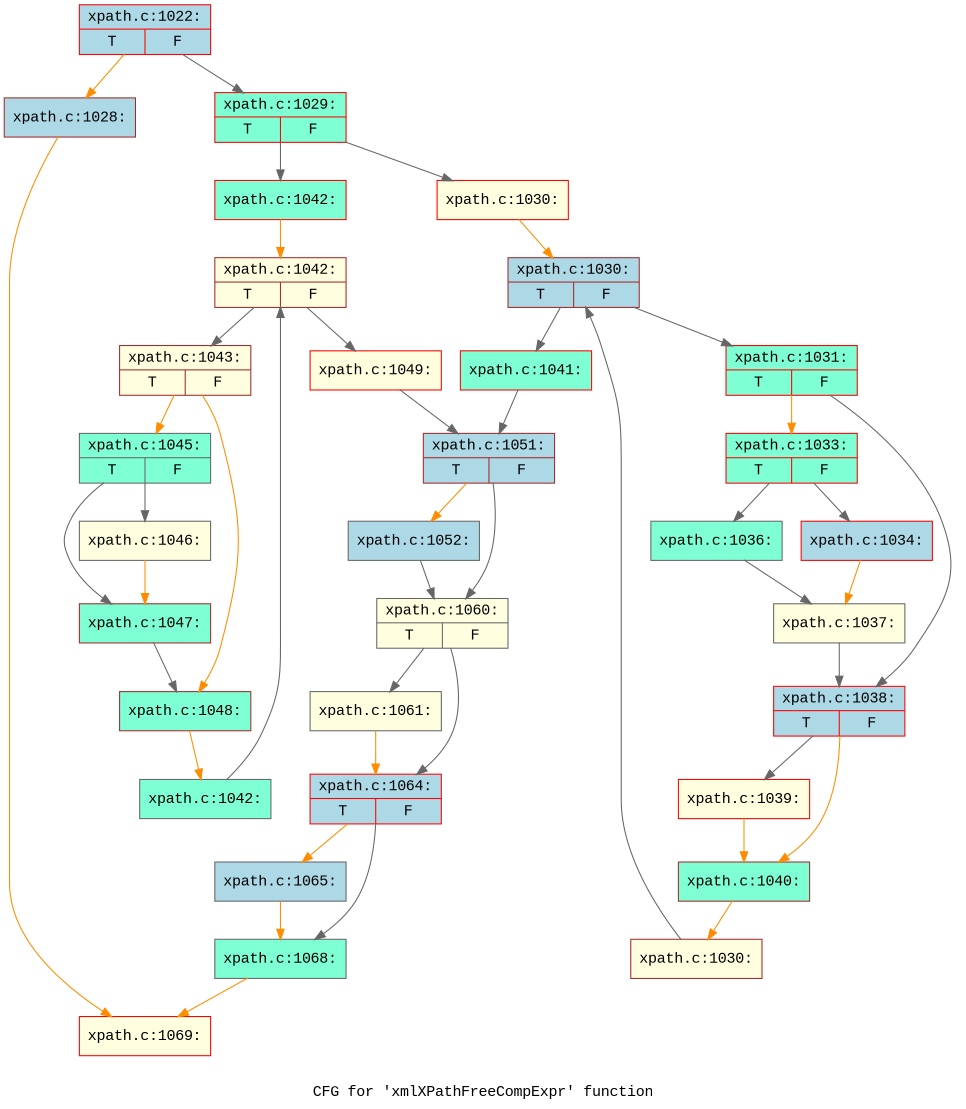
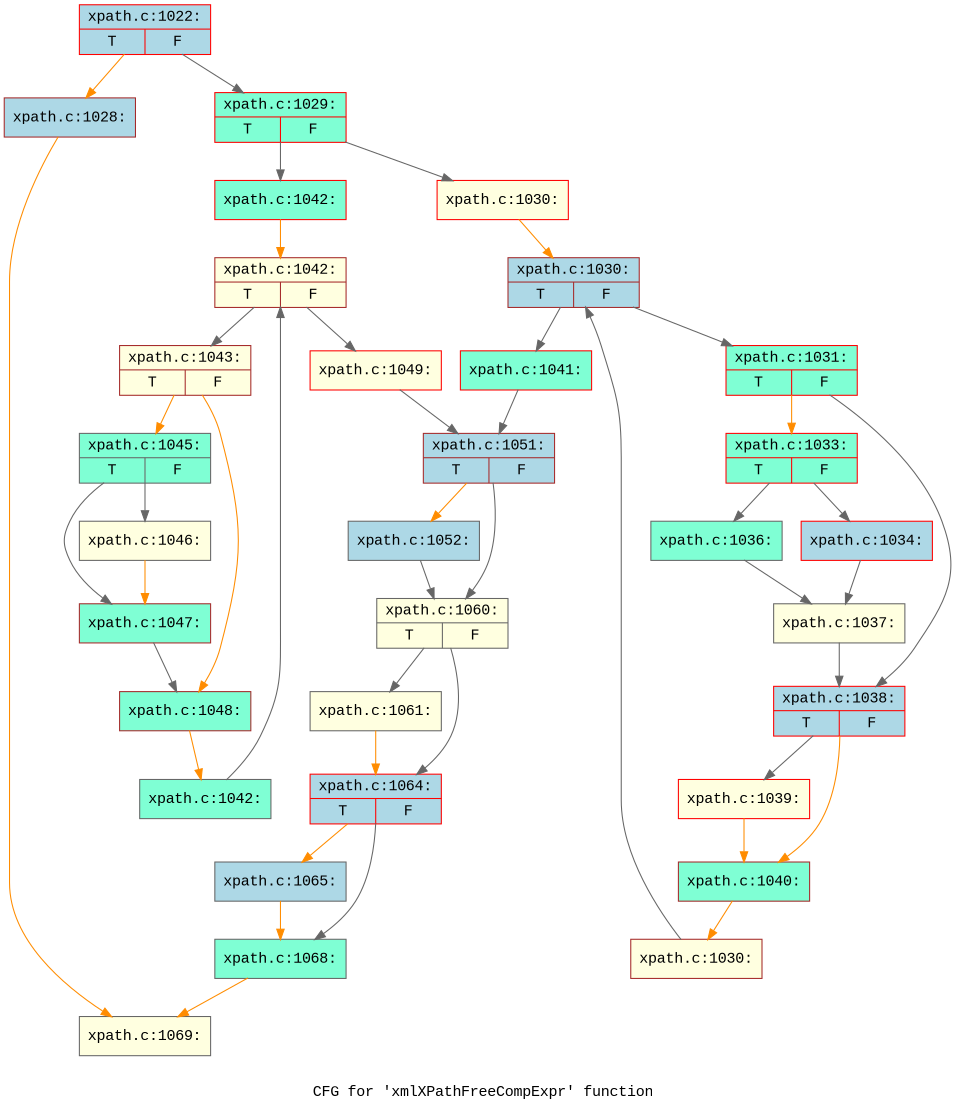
edge "xpath.c:1034:" -> "xpath.c:1037:": color darkorange -> gray40
node "xpath.c:1069:": color red -> gray40
